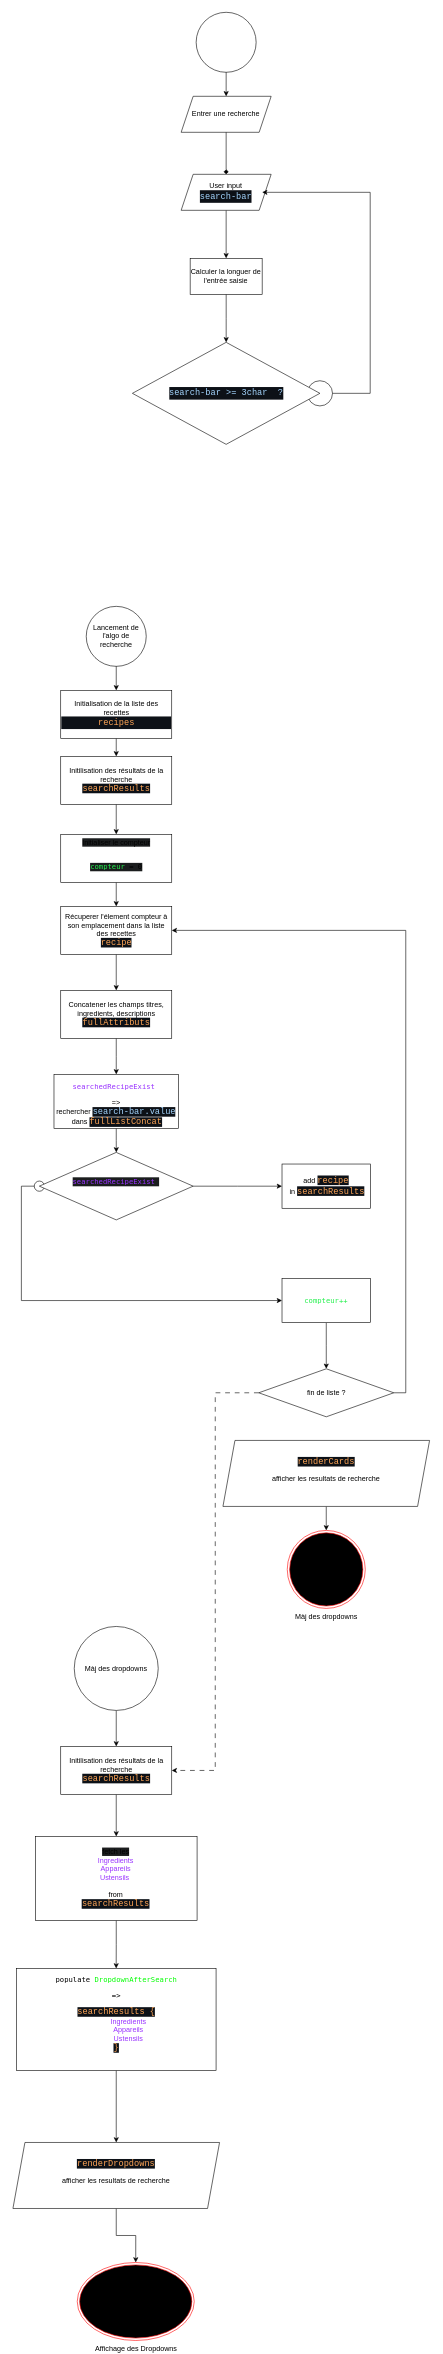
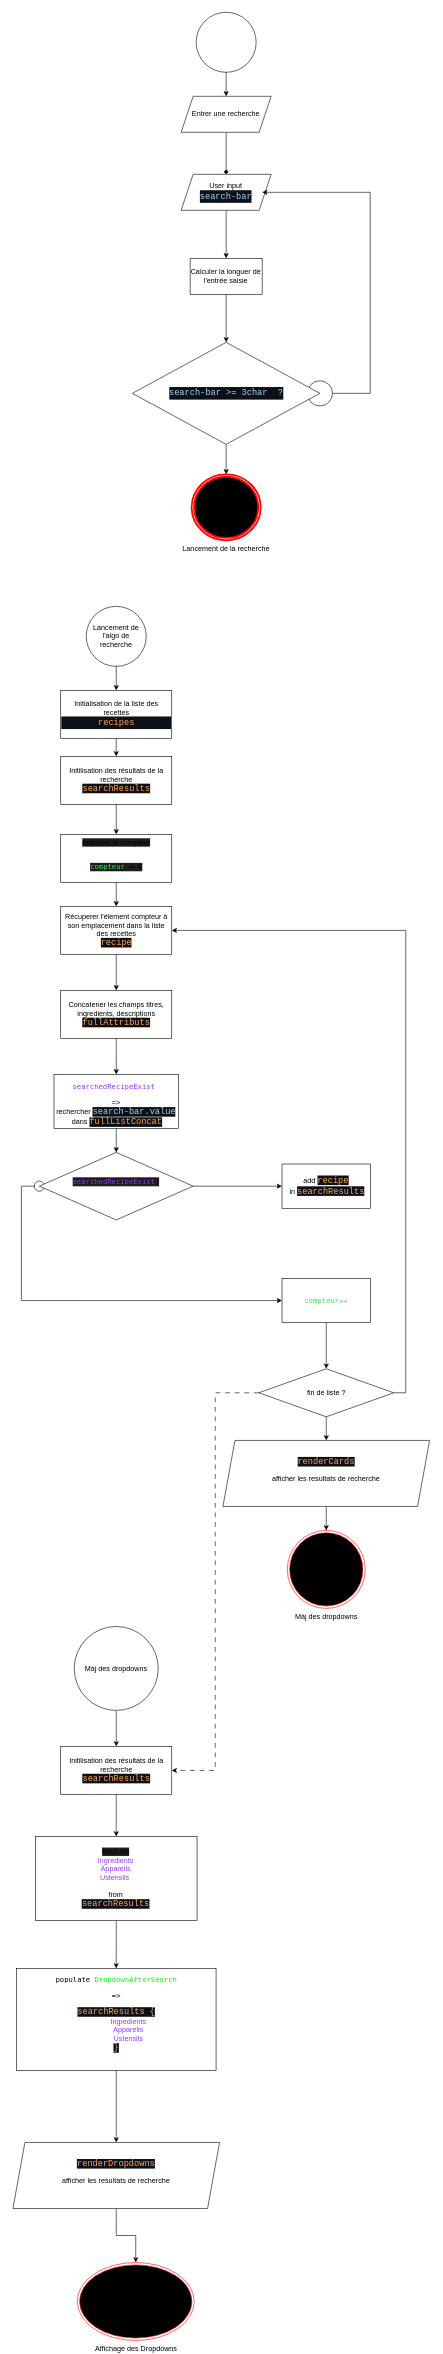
edge "search-bar >= 3char ?" -> "Lancement de la recherche": added
node "Lancement de la recherche": added
edge "fin de liste ?" -> "renderCardsafficher les resultats de recherche": added
